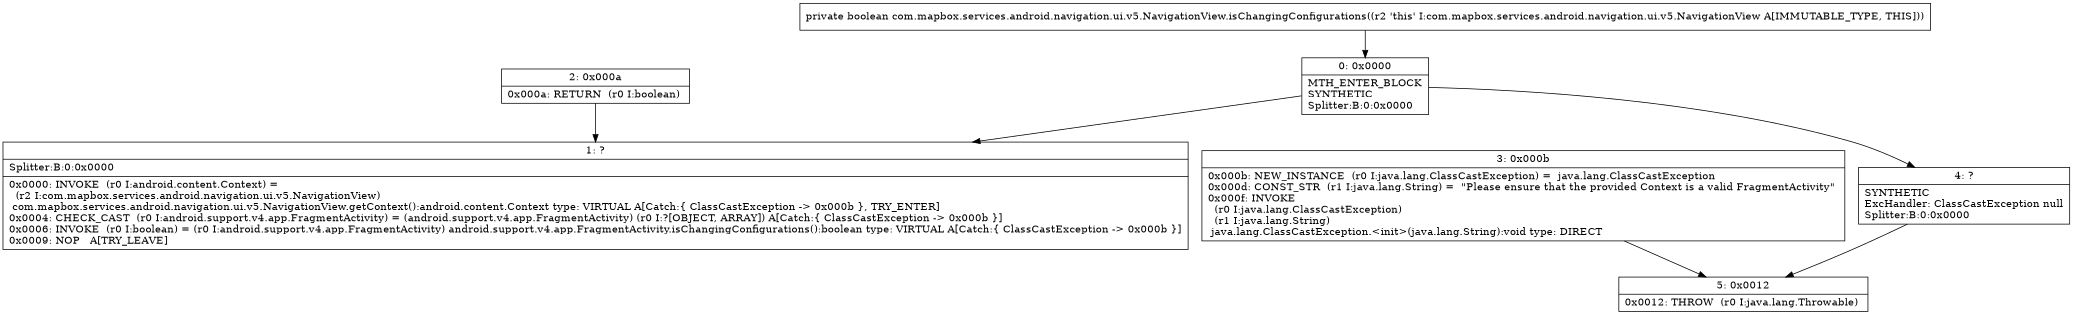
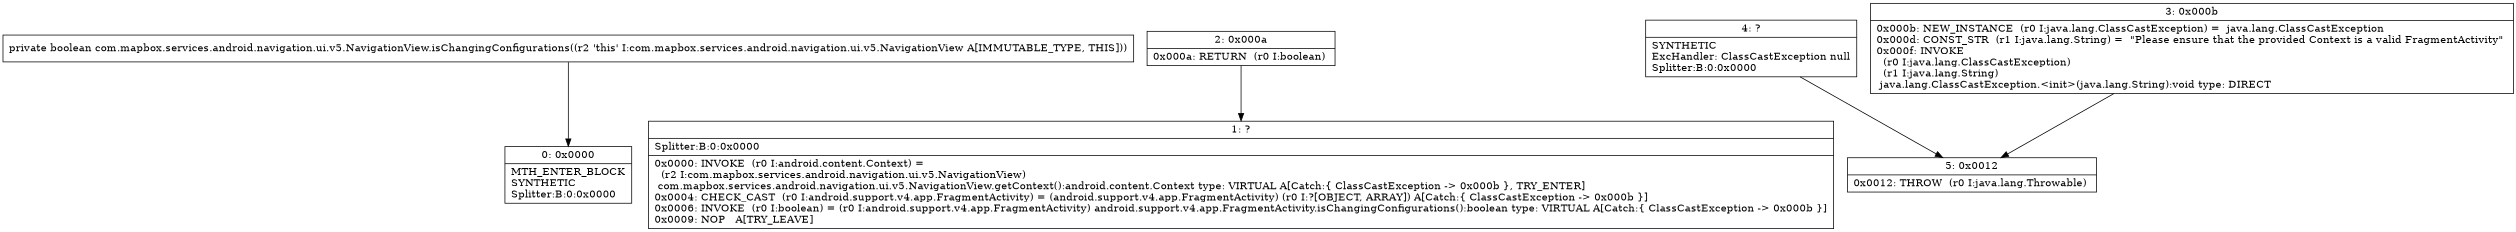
edge "0: 0x0000" -> "4: ?": removed
edge "0: 0x0000" -> "1: ?": removed
